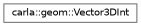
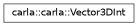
node "carla::geom::Vector3DInt": label "carla::geom::Vector3DInt" -> "carla::carla::Vector3DInt"
